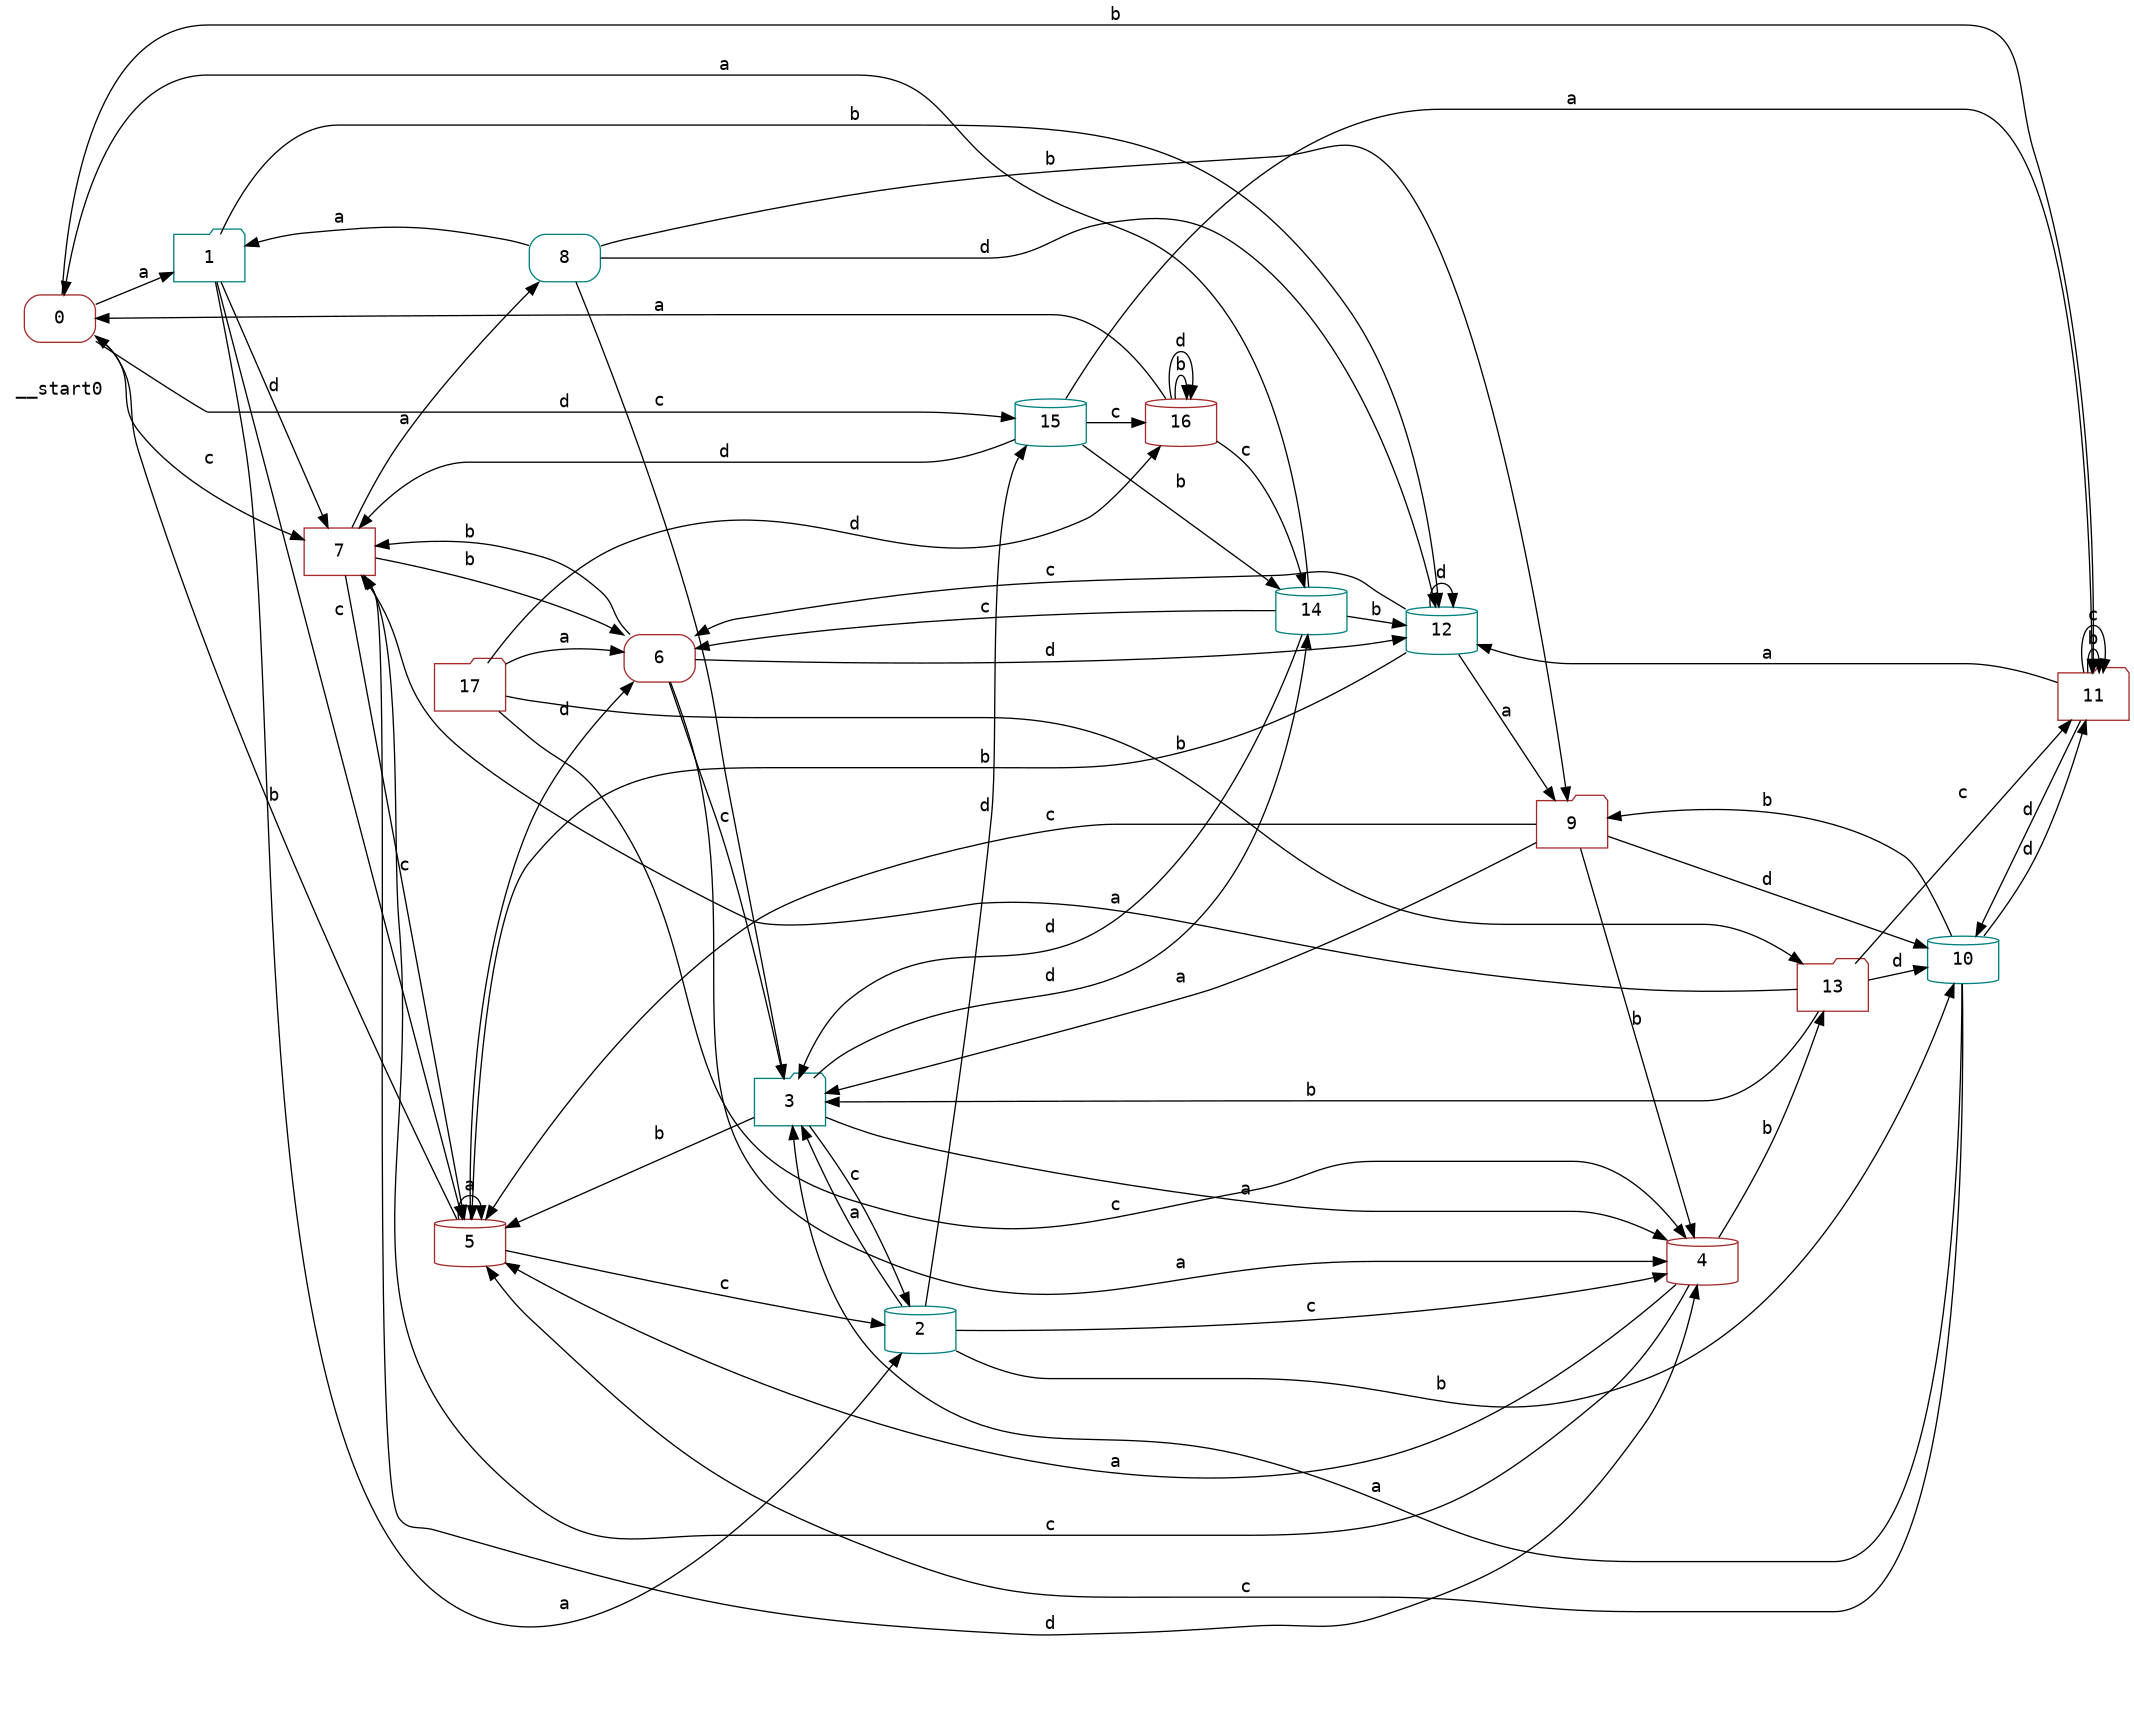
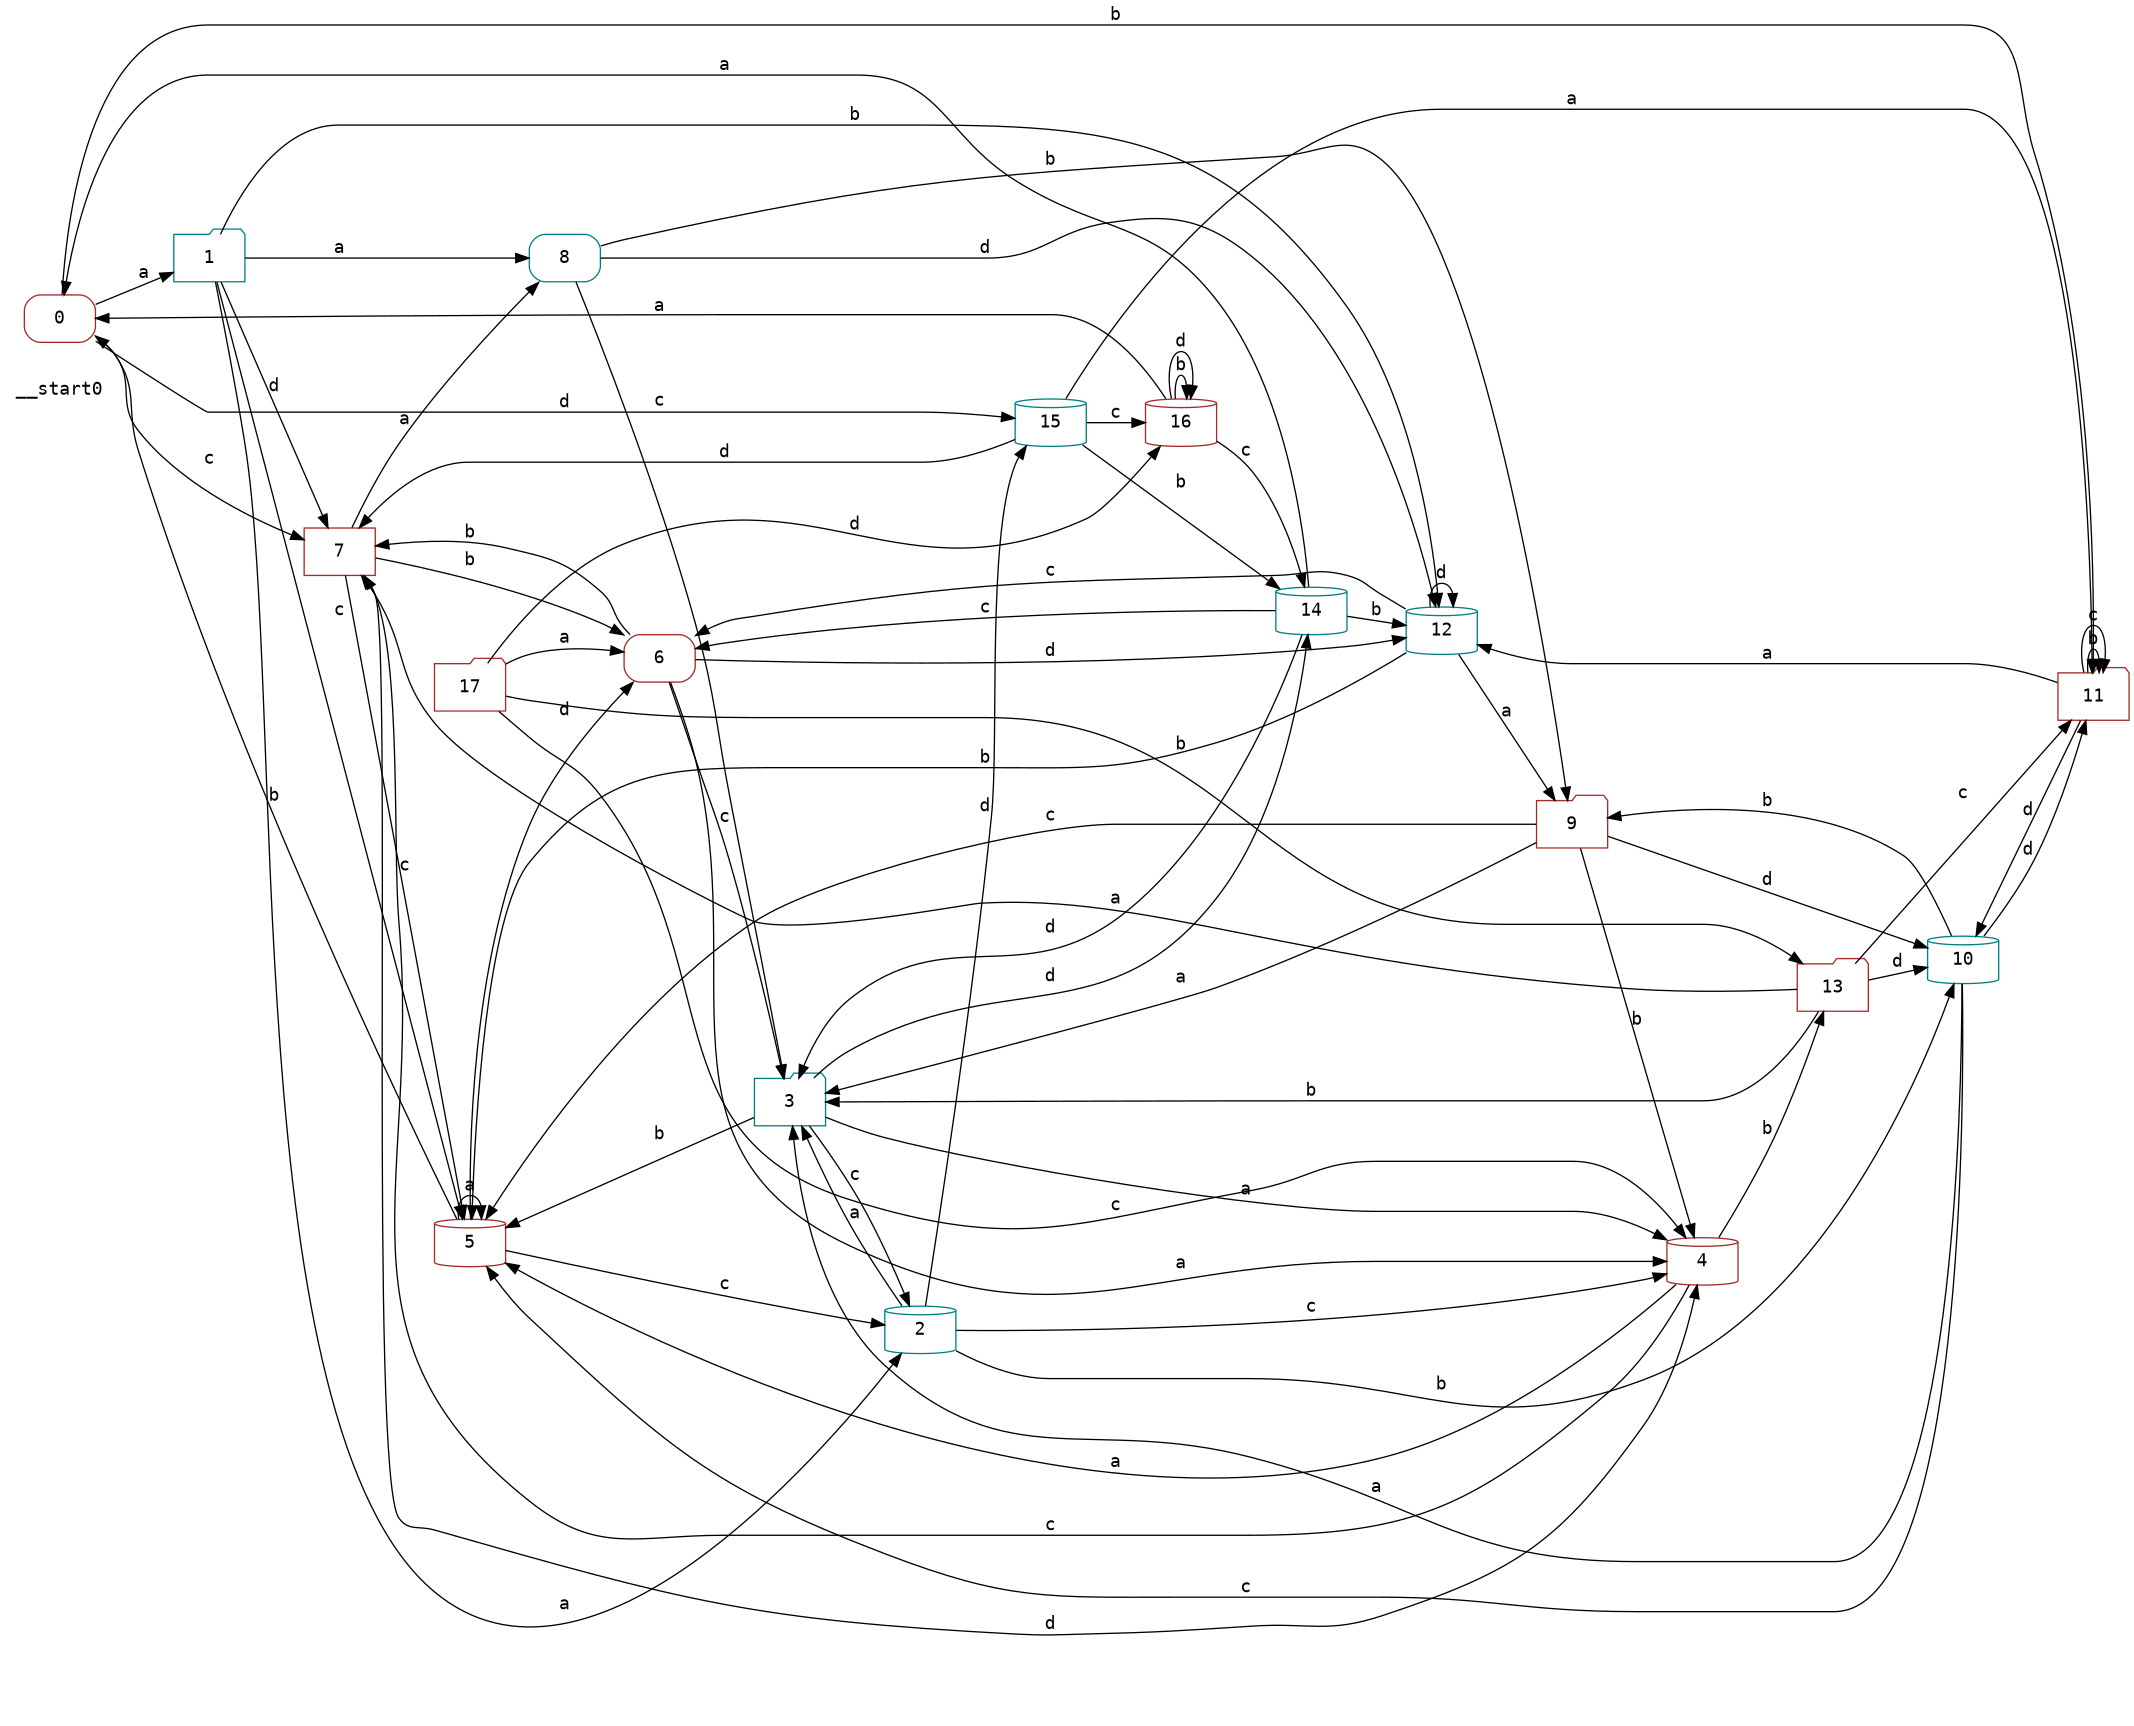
edge "8" -> "1": reversed
